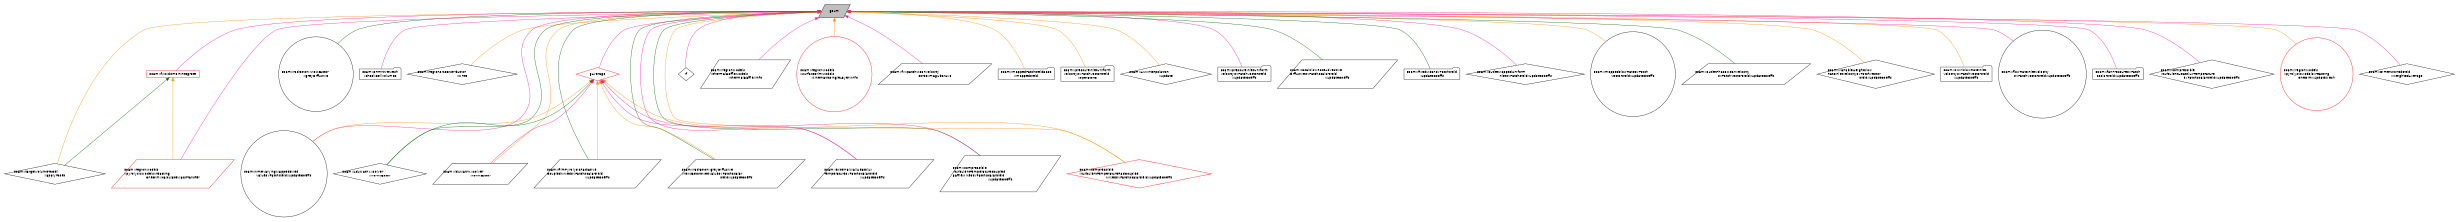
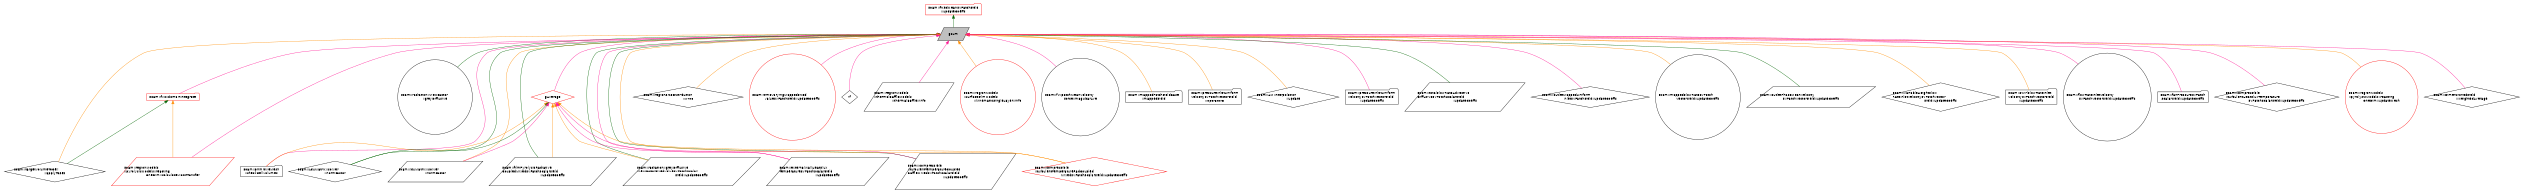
edge "Foam::fixedMeanFvPatchField ::updateCoeffs" -> "gSum": reversed
node "Foam::fv::patchMeanVelocity Force::magUbarAve": shape parallelogram -> circle
node "Foam::fixedMeanFvPatchField ::updateCoeffs": color black -> red
edge "Foam::timeVaryingMappedFixed ValueFvPatchField::updateCoeffs" -> "gAverage": now "Foam::primitiveMesh ::checkCellVolumes" -> "gAverage"
node "Foam::timeVaryingMappedFixed ValueFvPatchField::updateCoeffs": color black -> red
